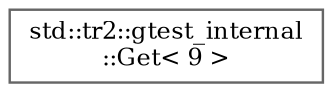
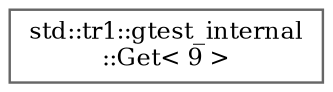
node "std::tr2::gtest_internal ::Get< 9 >": label "std::tr2::gtest_internal ::Get< 9 >" -> "std::tr1::gtest_internal ::Get< 9 >"
